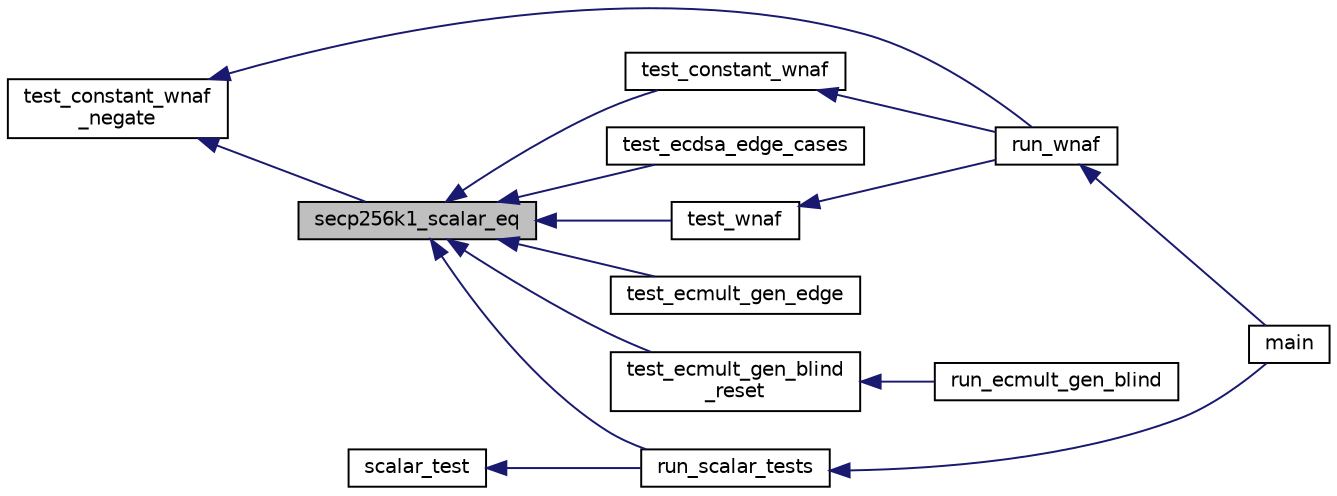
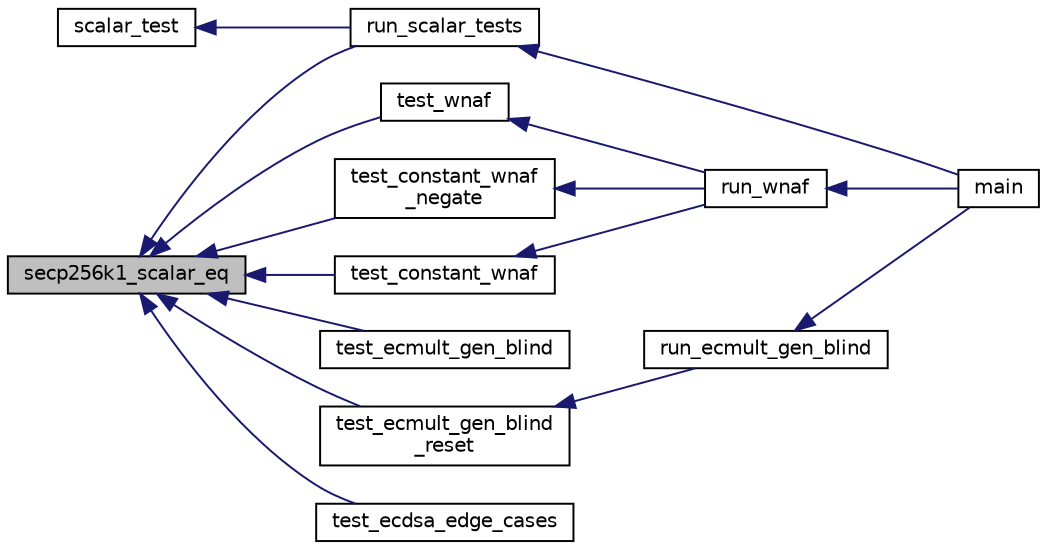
edge "secp256k1_scalar_eq" -> "test_constant_wnaf _negate": reversed
edge "main" -> "run_ecmult_gen_blind": added
node "test_ecmult_gen_edge": label "test_ecmult_gen_edge" -> "test_ecmult_gen_blind"
